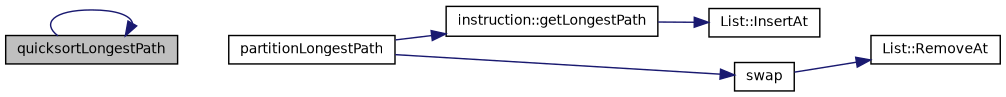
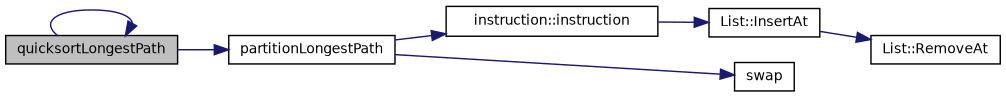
node "instruction::getLongestPath": label "instruction::getLongestPath" -> "instruction::instruction"
edge "quicksortLongestPath" -> "partitionLongestPath": added
edge "swap" -> "List::RemoveAt": now "List::InsertAt" -> "List::RemoveAt"
